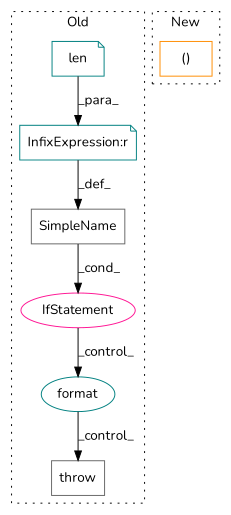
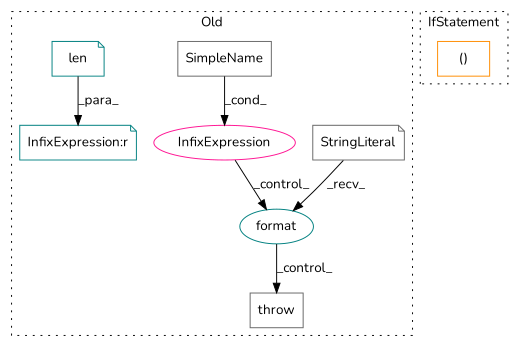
cluster "New": label "New" -> "IfStatement"
node "StringLiteral": added
edge "InfixExpression:r" -> "SimpleName": removed, label "_def_"
node "IfStatement": label "IfStatement" -> "InfixExpression"
